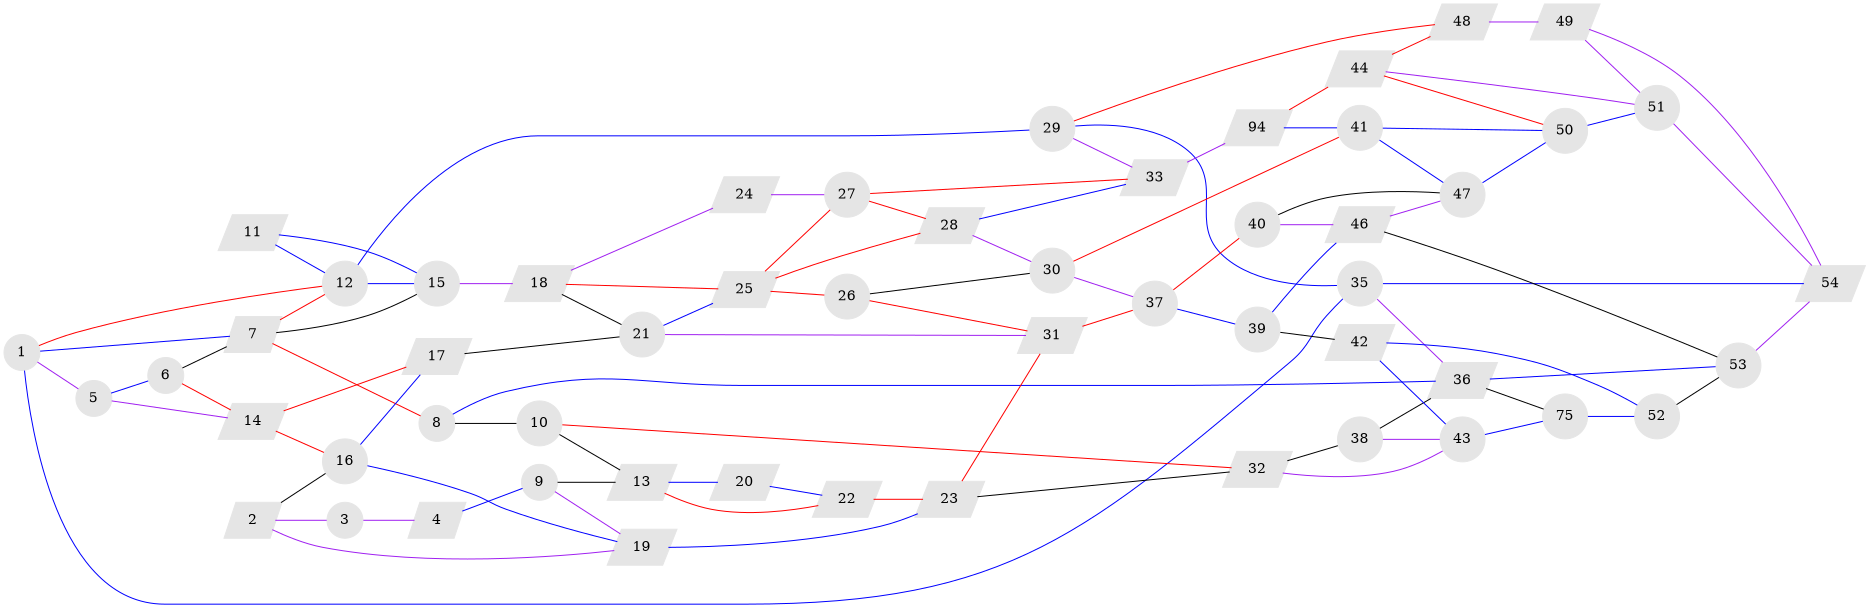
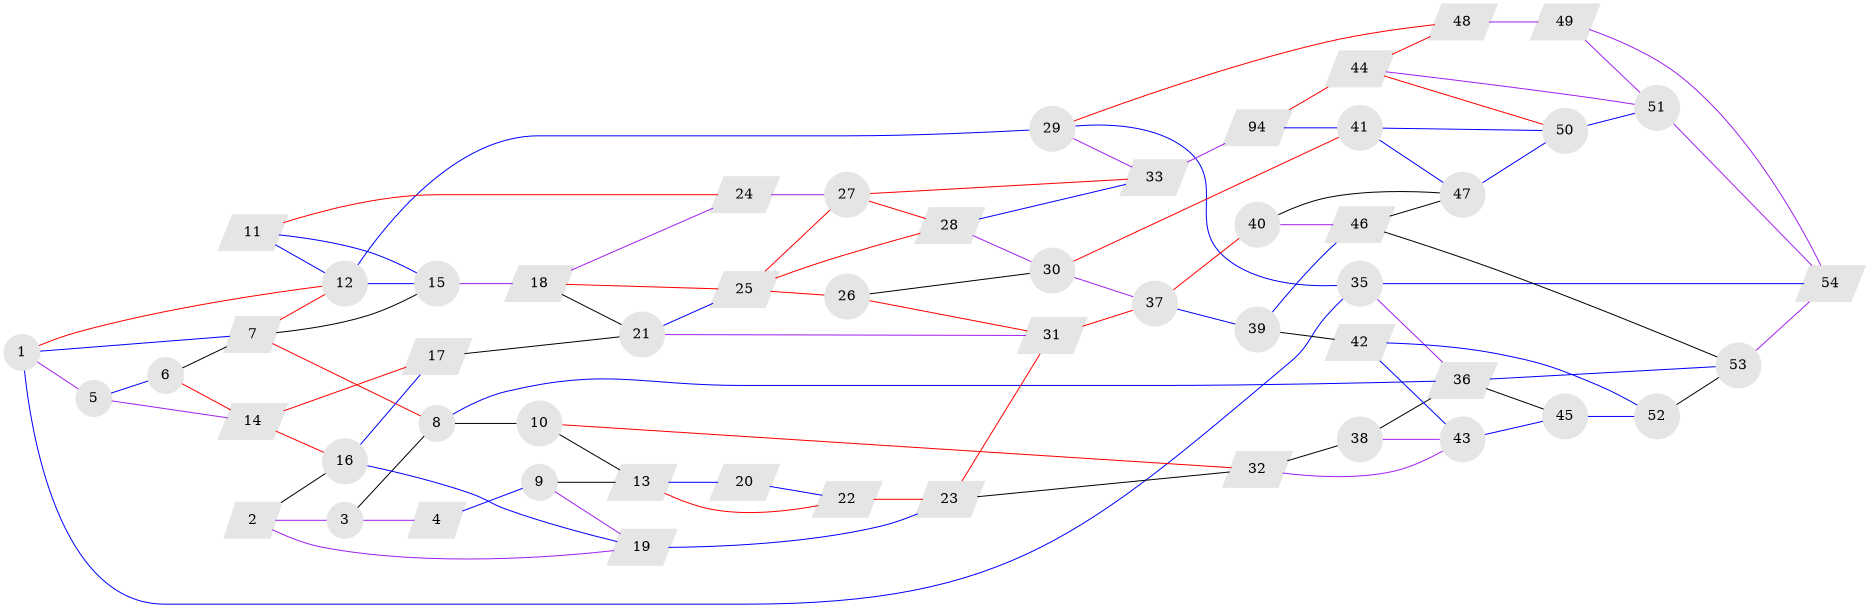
edge "24" -- "11": added
edge "47" -- "46": color purple -> black
node "75": label "75" -> "45"
edge "8" -- "3": added
